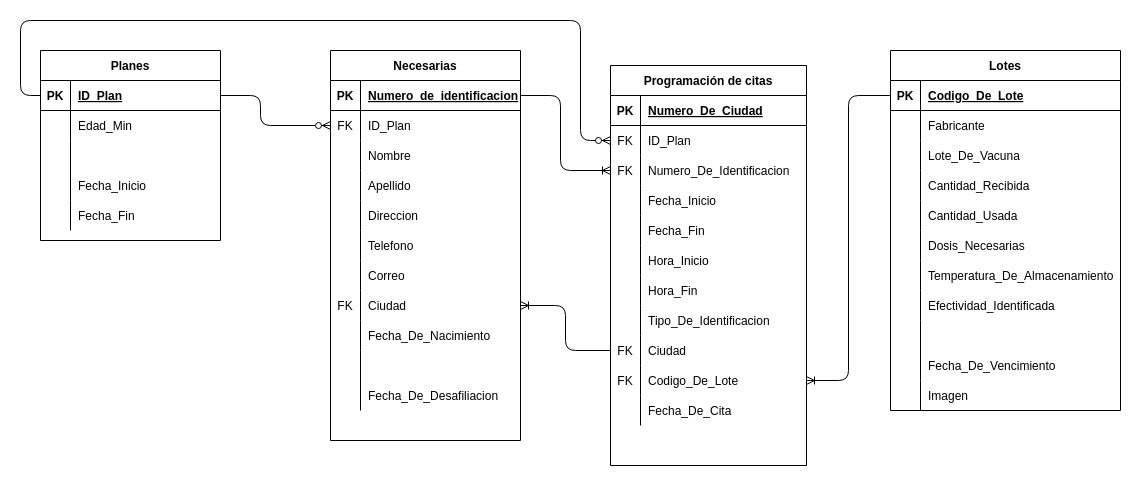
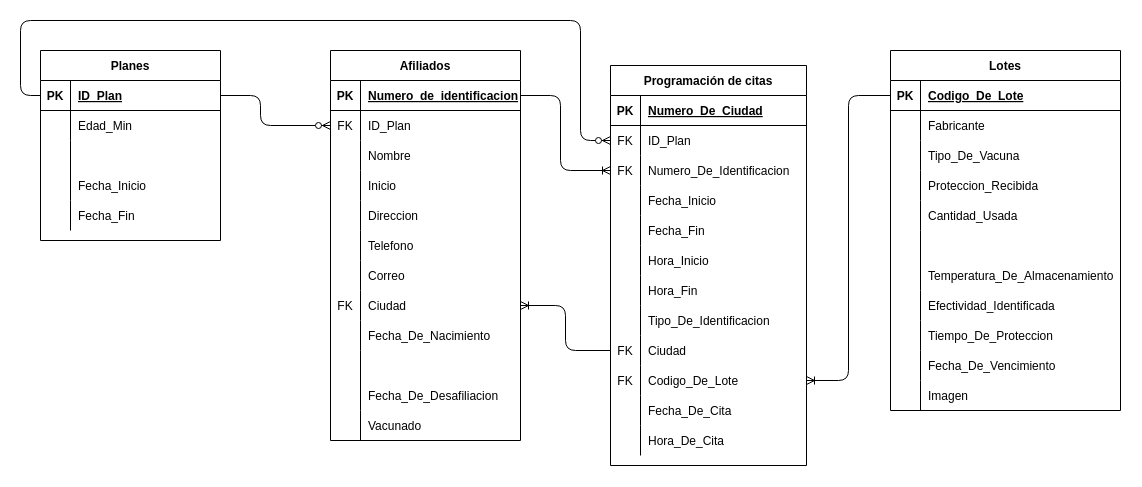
node "Necesarias": label "Necesarias" -> "Afiliados"
node "Lote_De_Vacuna": label "Lote_De_Vacuna" -> "Tipo_De_Vacuna"
node "Apellido": label "Apellido" -> "Inicio"
node "Cantidad_Recibida": label "Cantidad_Recibida" -> "Proteccion_Recibida"
node "Dosis_Necesarias": removed
node "Tiempo_De_Proteccion": added
node "Vacunado": added
node "Hora_De_Cita": added
